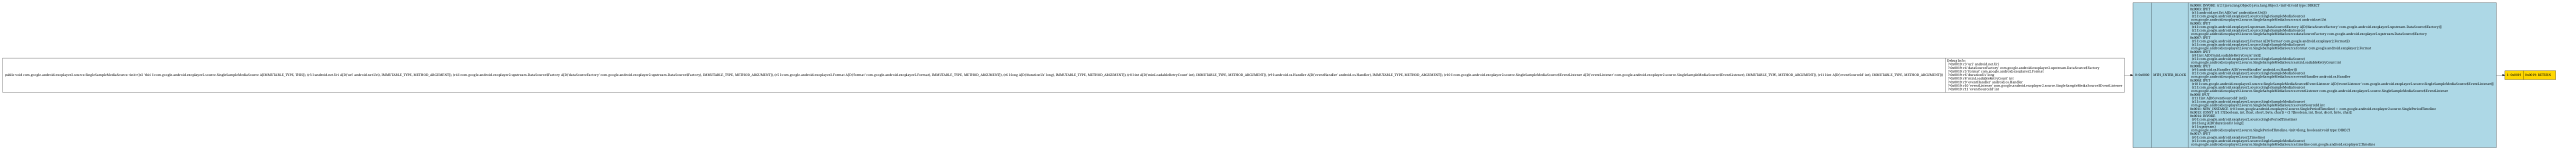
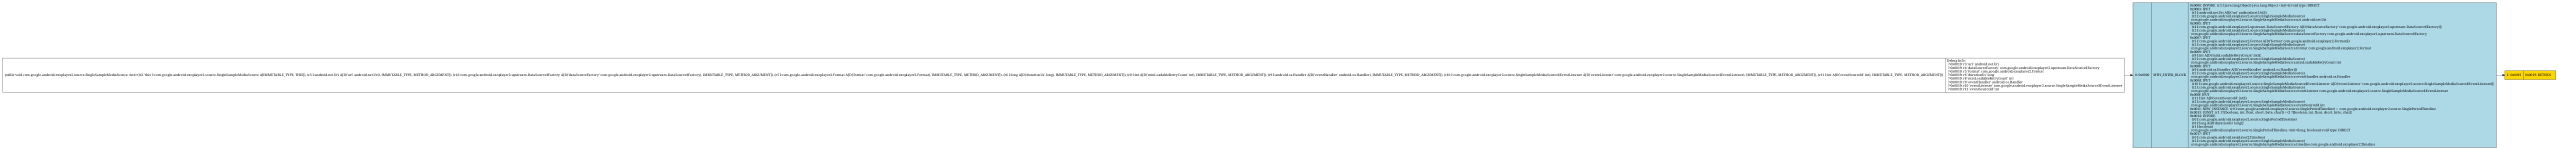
node "0: 0x0000": text "(r1 I:upstream)" -> "(r1 I:boolean)"
